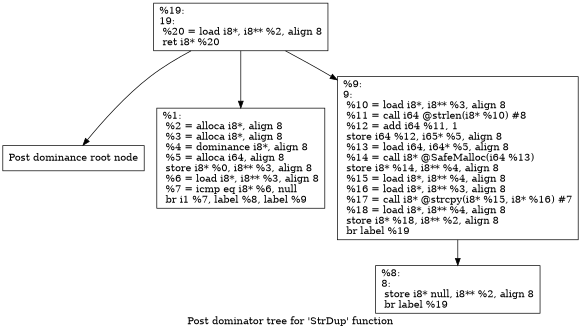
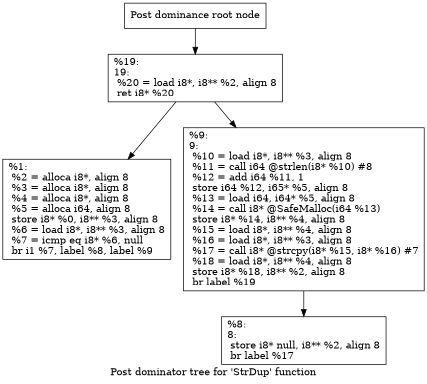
edge "%19:" -> "Post dominance root node": reversed
node "%1:": text "%4 = dominance i8*, align 8" -> "%4 = alloca i8*, align 8"
node "%8:": text "br label %19" -> "br label %17"
